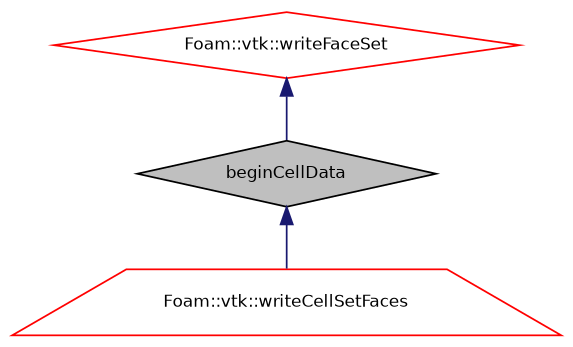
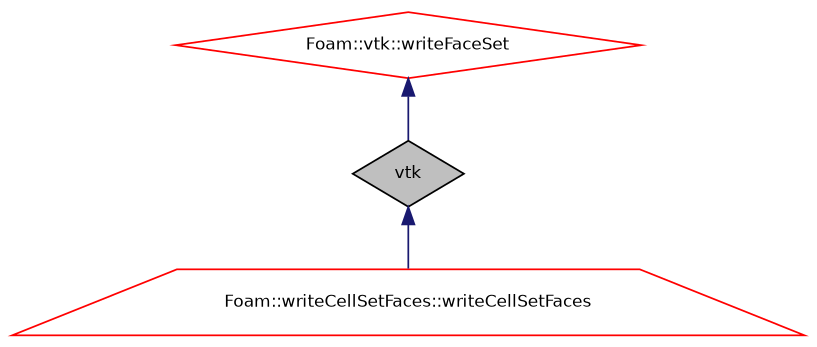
node "beginCellData": label "beginCellData" -> "vtk"
node "Foam::vtk::writeCellSetFaces": label "Foam::vtk::writeCellSetFaces" -> "Foam::writeCellSetFaces::writeCellSetFaces"
